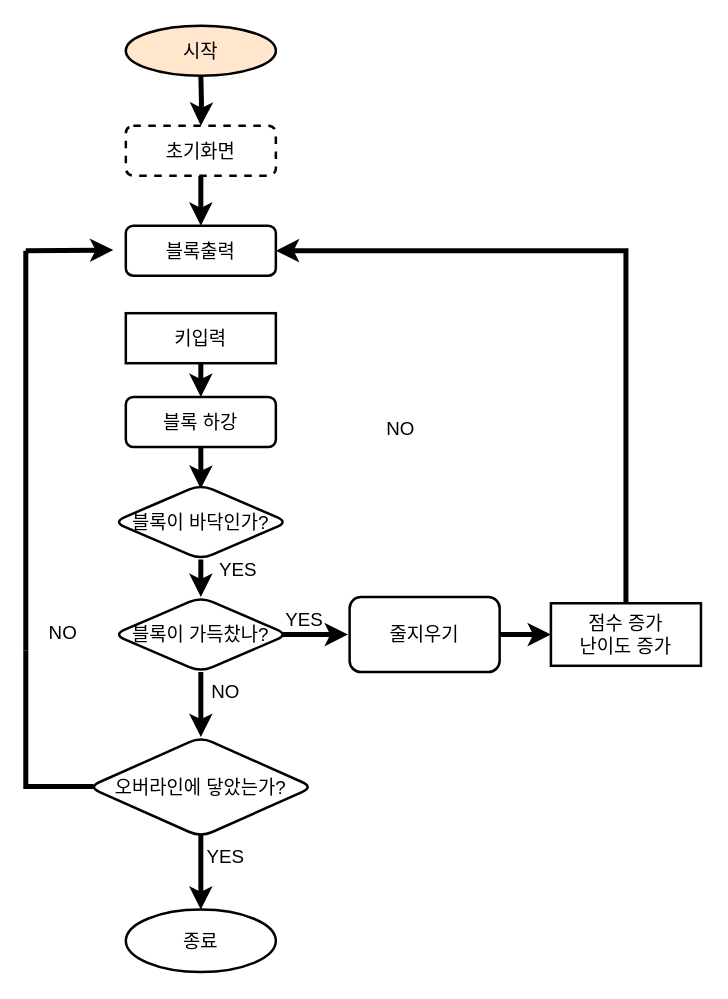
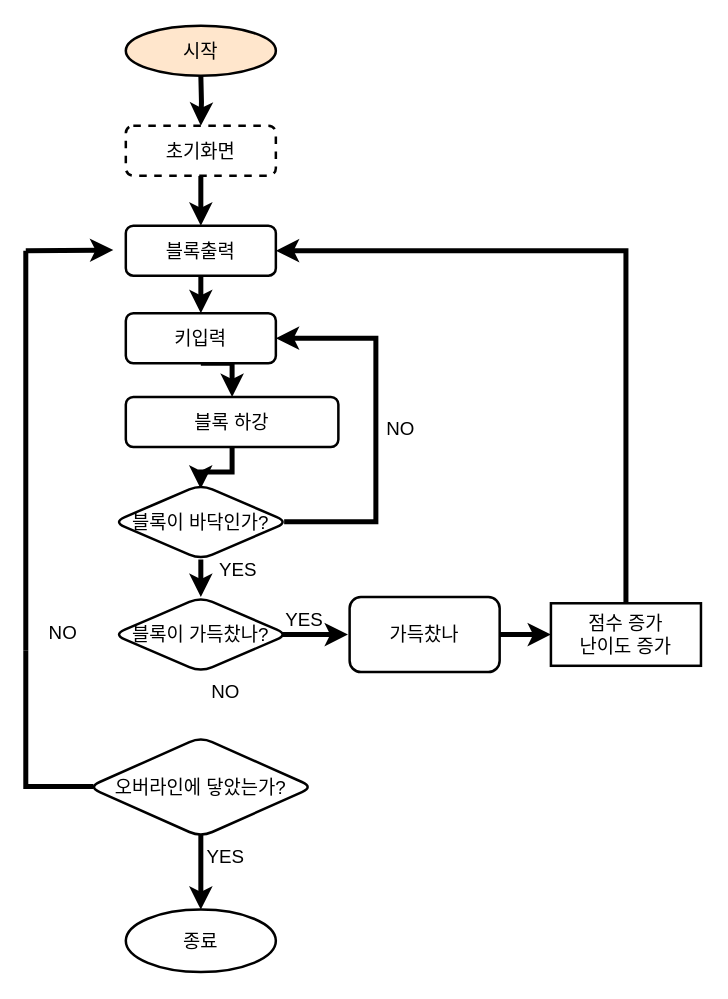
edge "블록출력" -> "키입력": added
node "키입력": shape rectangle -> rounded rectangle
node "블록 하강": size 150x50 -> 213x50
edge "블록이 바닥인가?" -> "키입력": added
node "줄지우기": label "줄지우기" -> "가득찼나"
edge "블록이 가득찼나?" -> "오버라인에 닿았는가?": removed
